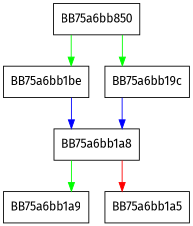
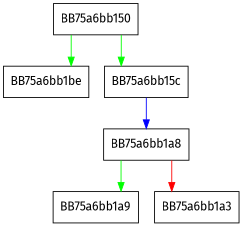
node "BB75a6bb850": label "BB75a6bb850" -> "BB75a6bb150"
node "BB75a6bb19c": label "BB75a6bb19c" -> "BB75a6bb15c"
edge "BB75a6bb1be" -> "BB75a6bb1a8": removed
node "BB75a6bb1a5": label "BB75a6bb1a5" -> "BB75a6bb1a3"
